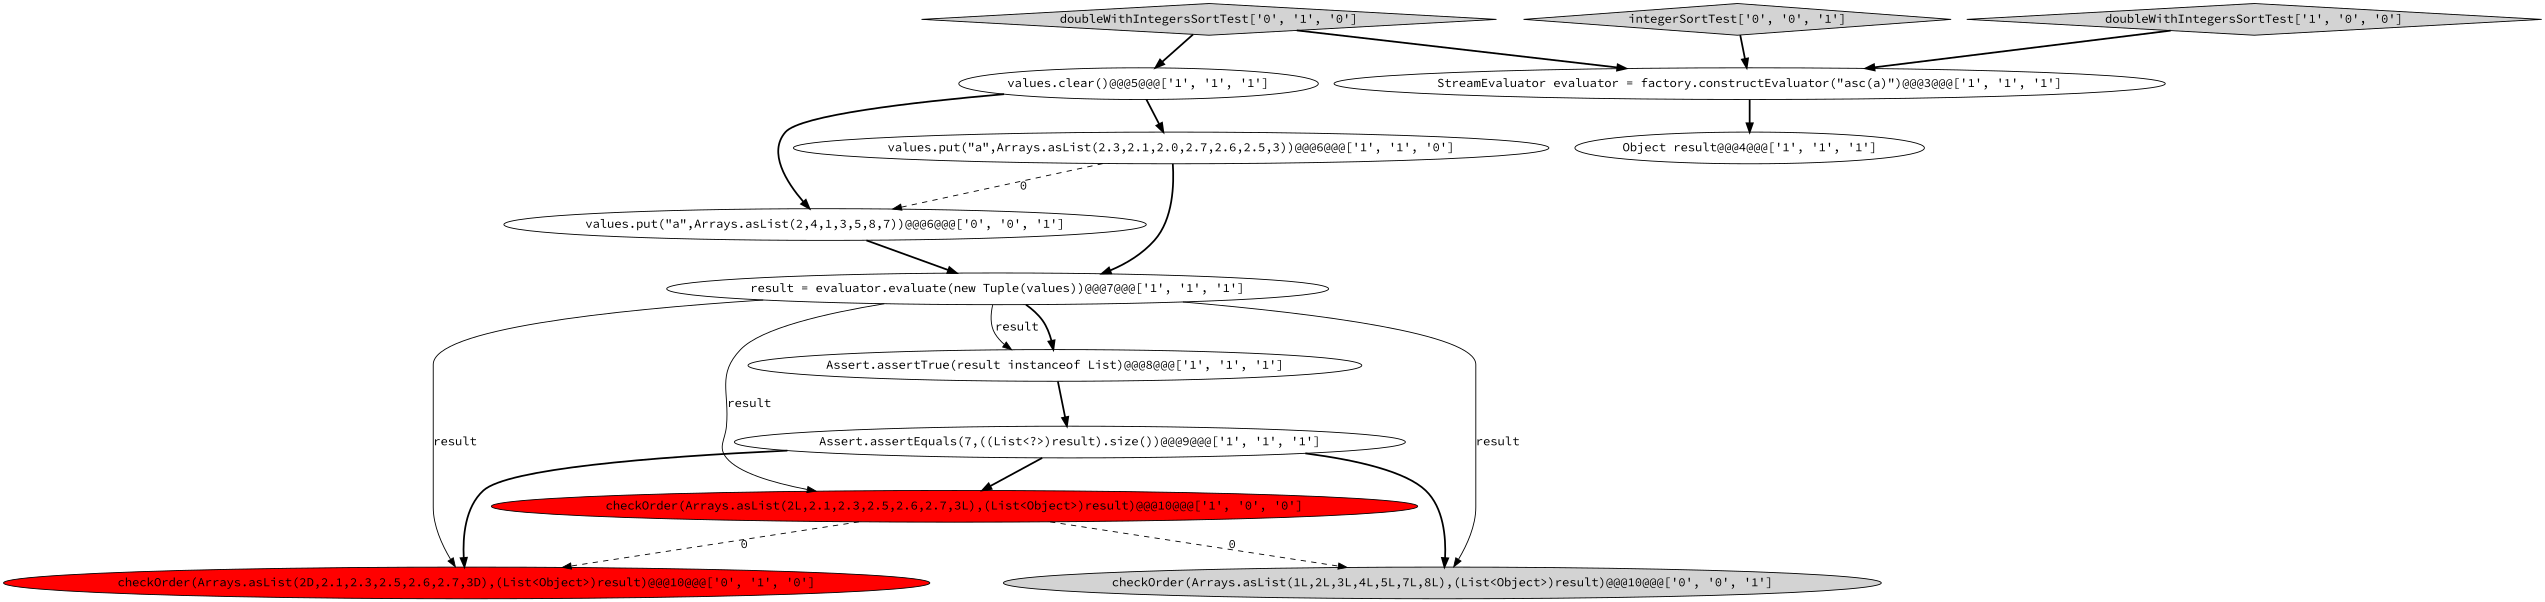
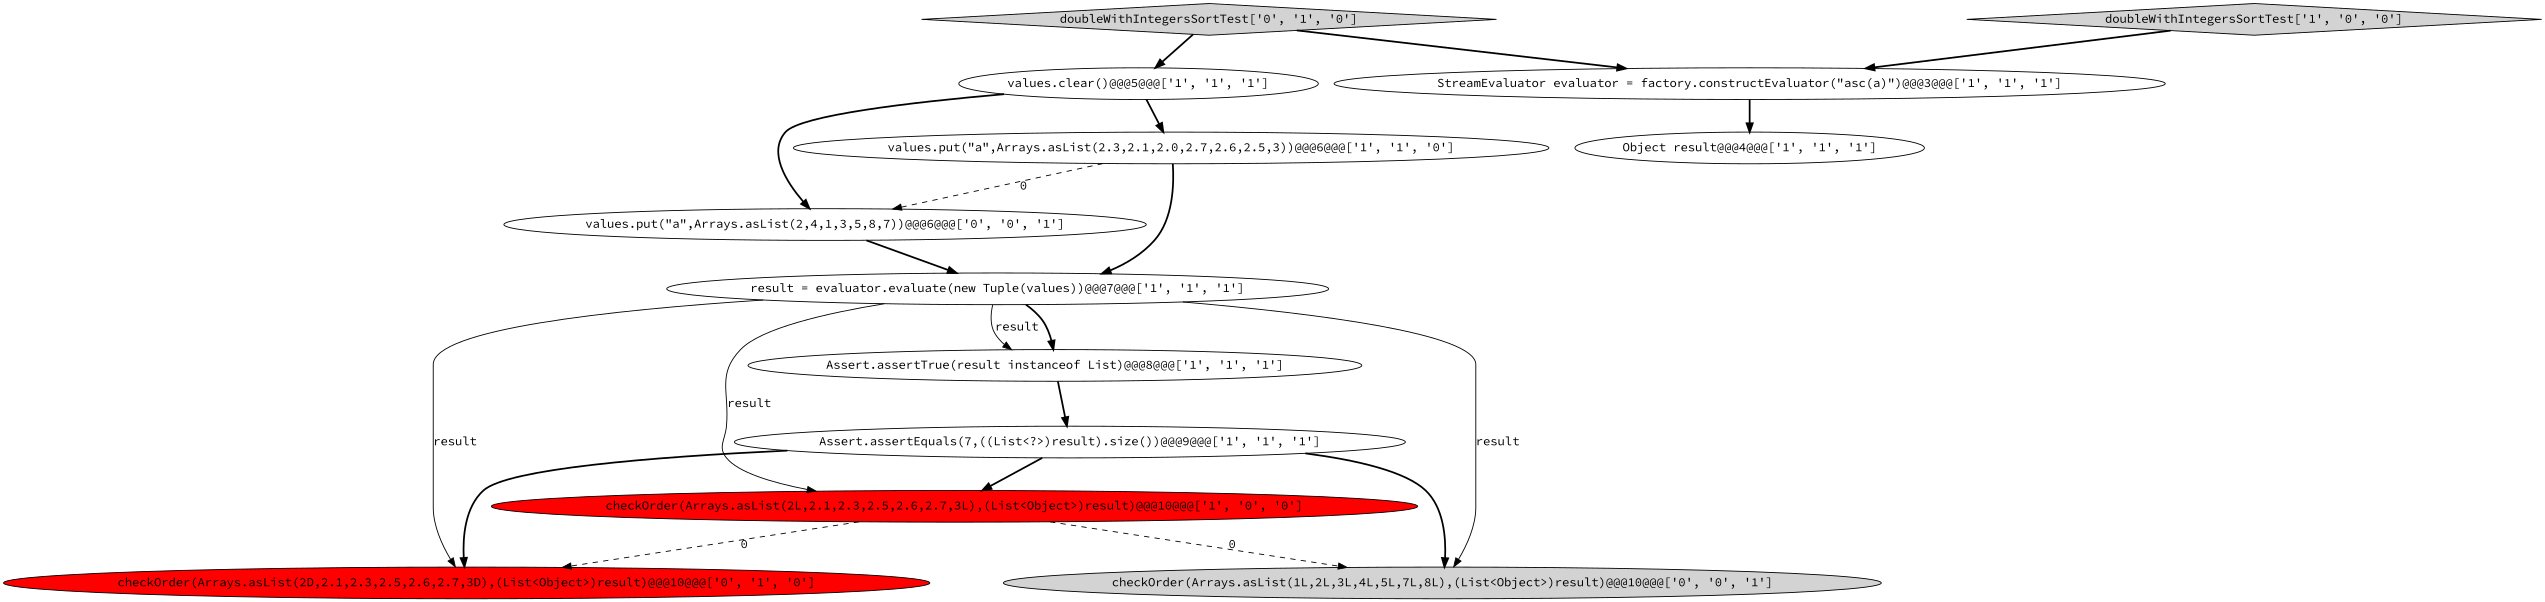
node "integerSortTest['0', '0', '1']": removed
